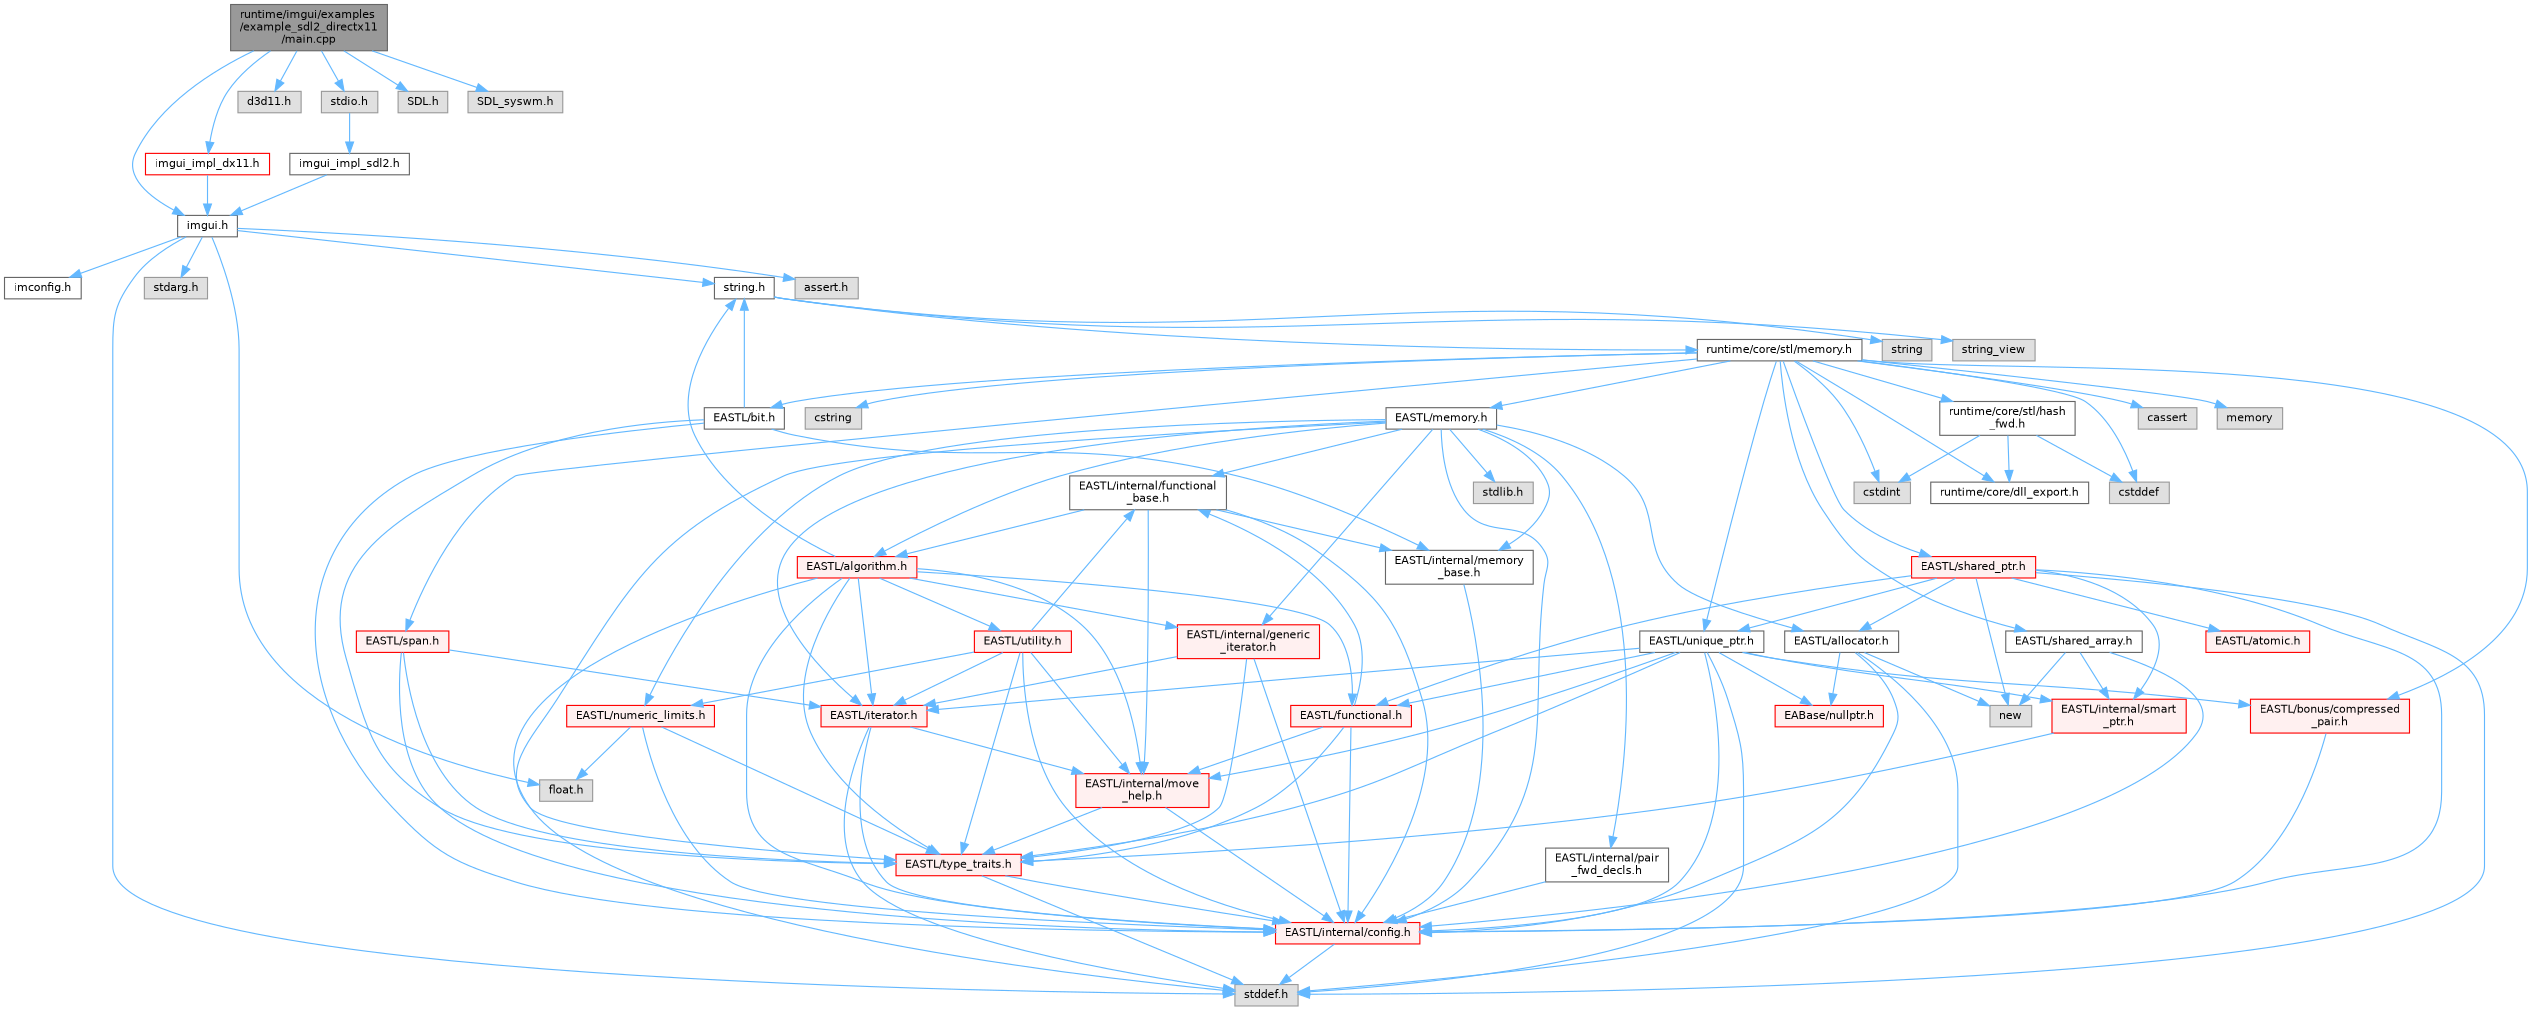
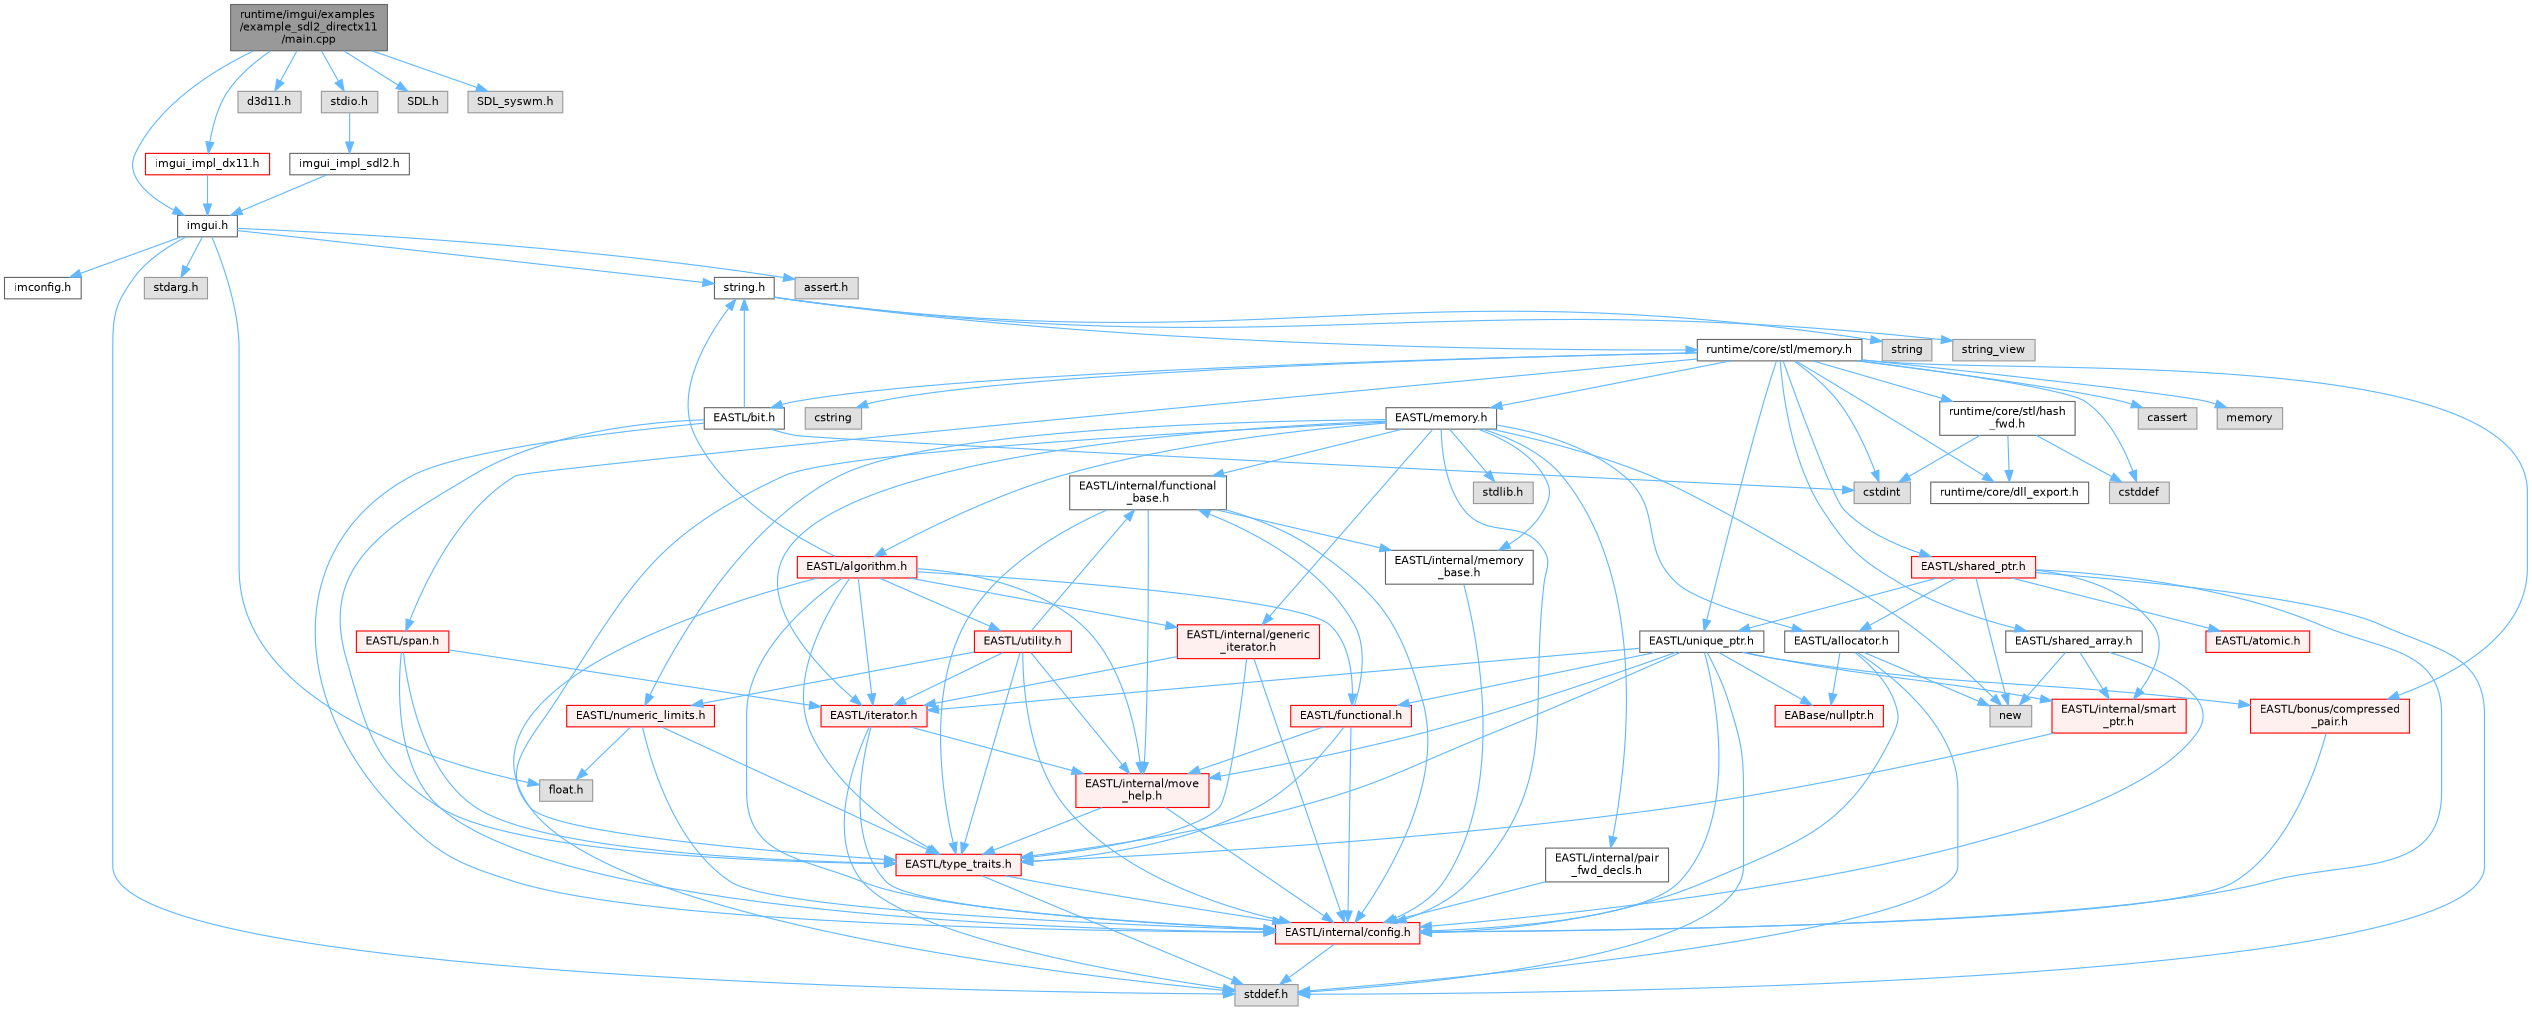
edge "EASTL/bit.h" -> "EASTL/internal/memory _base.h": now "EASTL/bit.h" -> "cstdint"
edge "EASTL/memory.h" -> "new": added
edge "EASTL/internal/functional _base.h" -> "EASTL/algorithm.h": now "EASTL/internal/functional _base.h" -> "EASTL/type_traits.h"
edge "EASTL/shared_ptr.h" -> "EASTL/functional.h": removed
